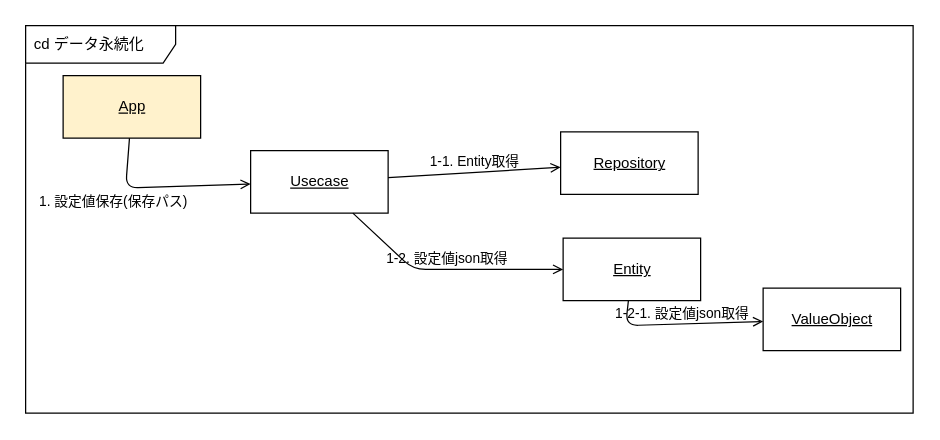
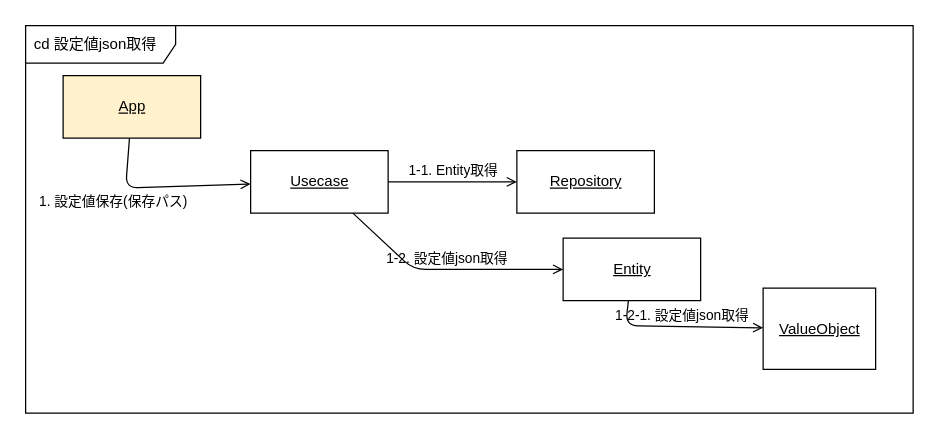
node "cd データ永続化": label "cd データ永続化" -> "cd 設定値json取得"
node "Repository": moved (629, 163) -> (586, 182)
node "ValueObject": size 138x63 -> 113x81
